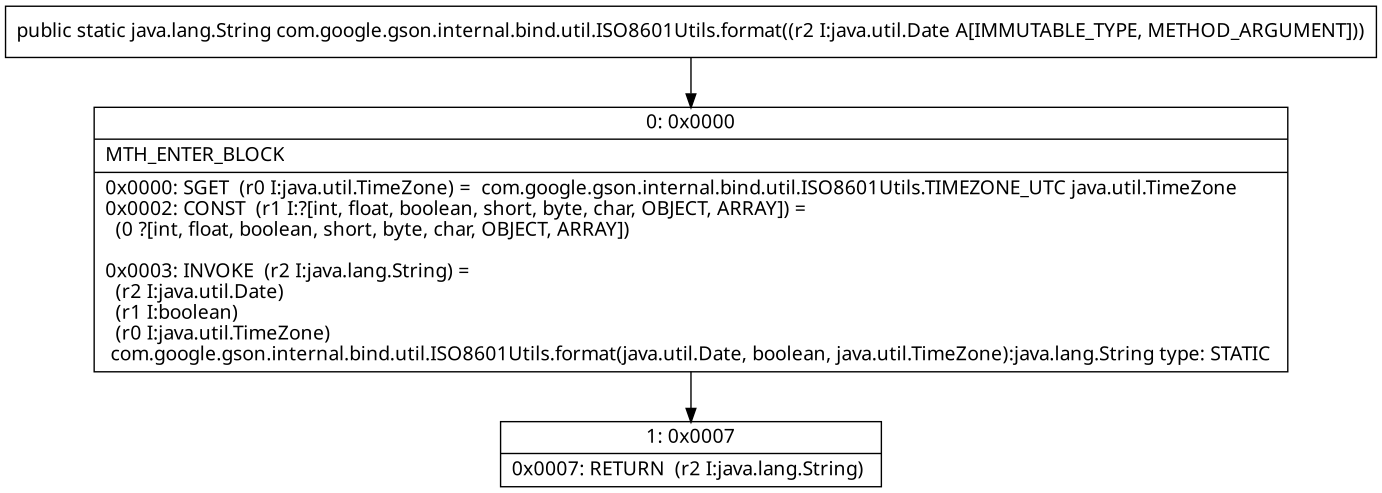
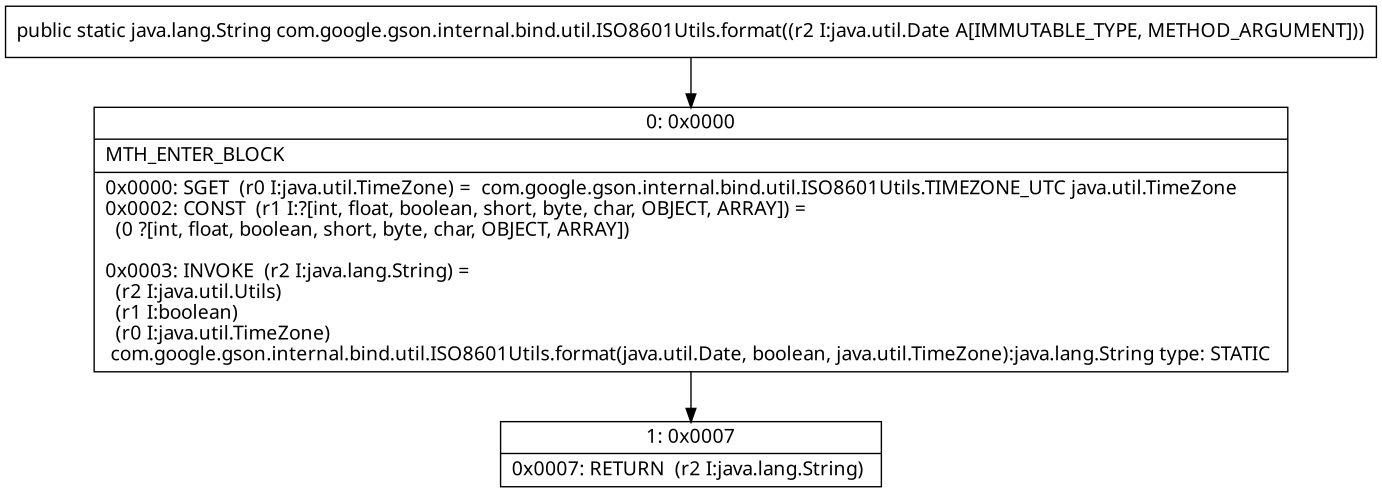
node "0: 0x0000": text "(r2 I:java.util.Date)" -> "(r2 I:java.util.Utils)"
